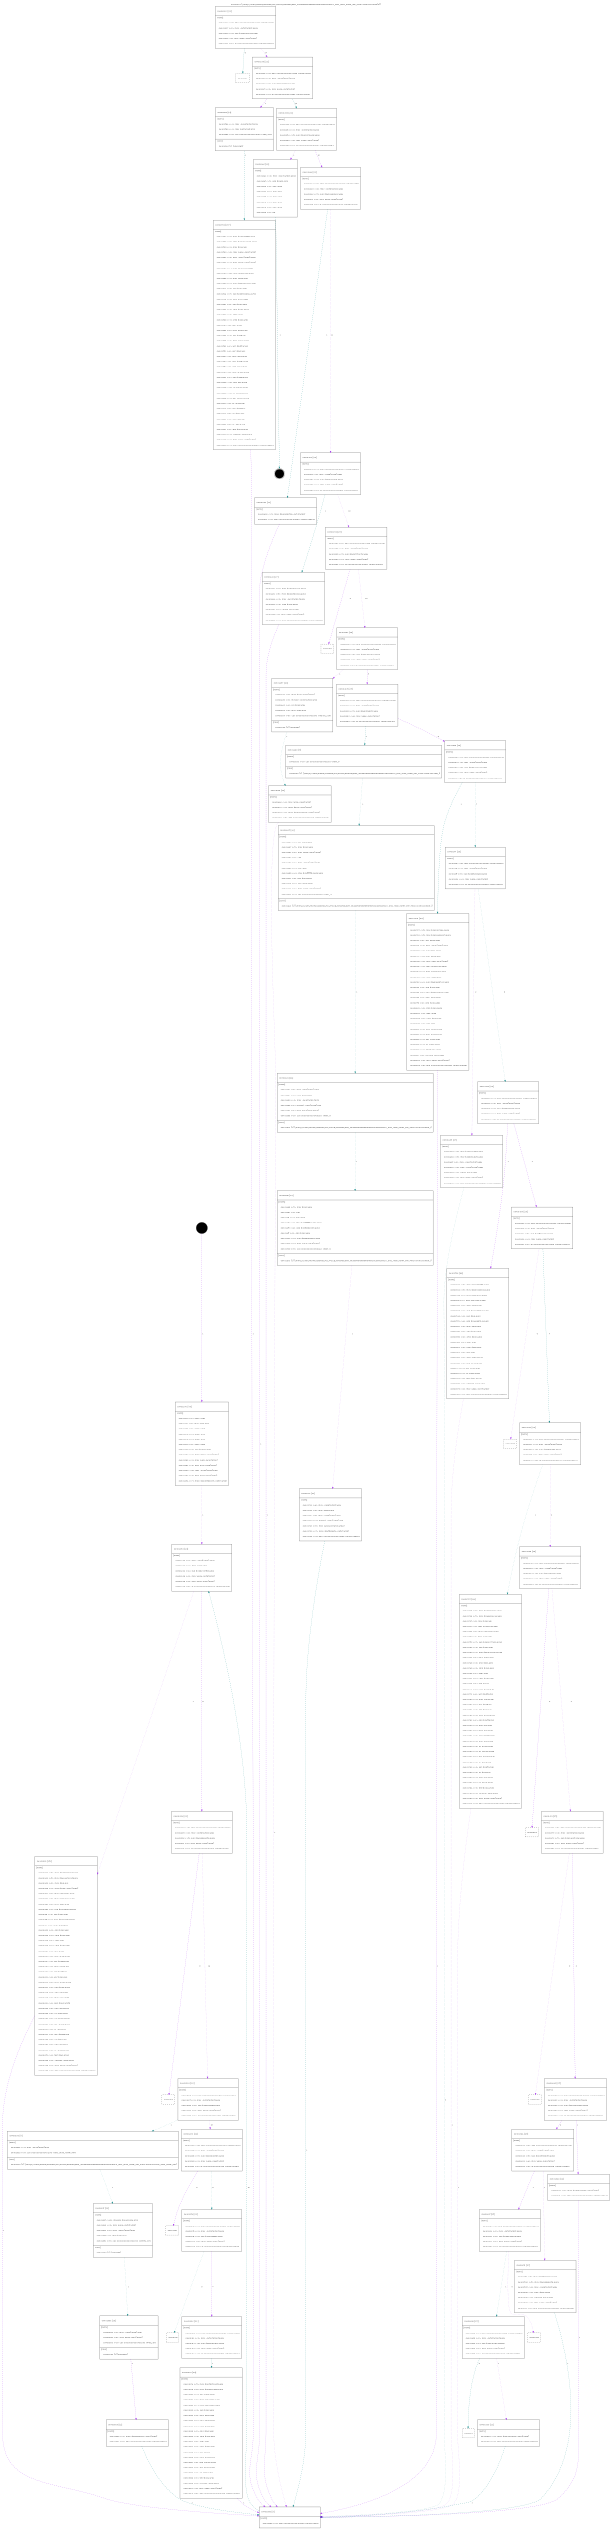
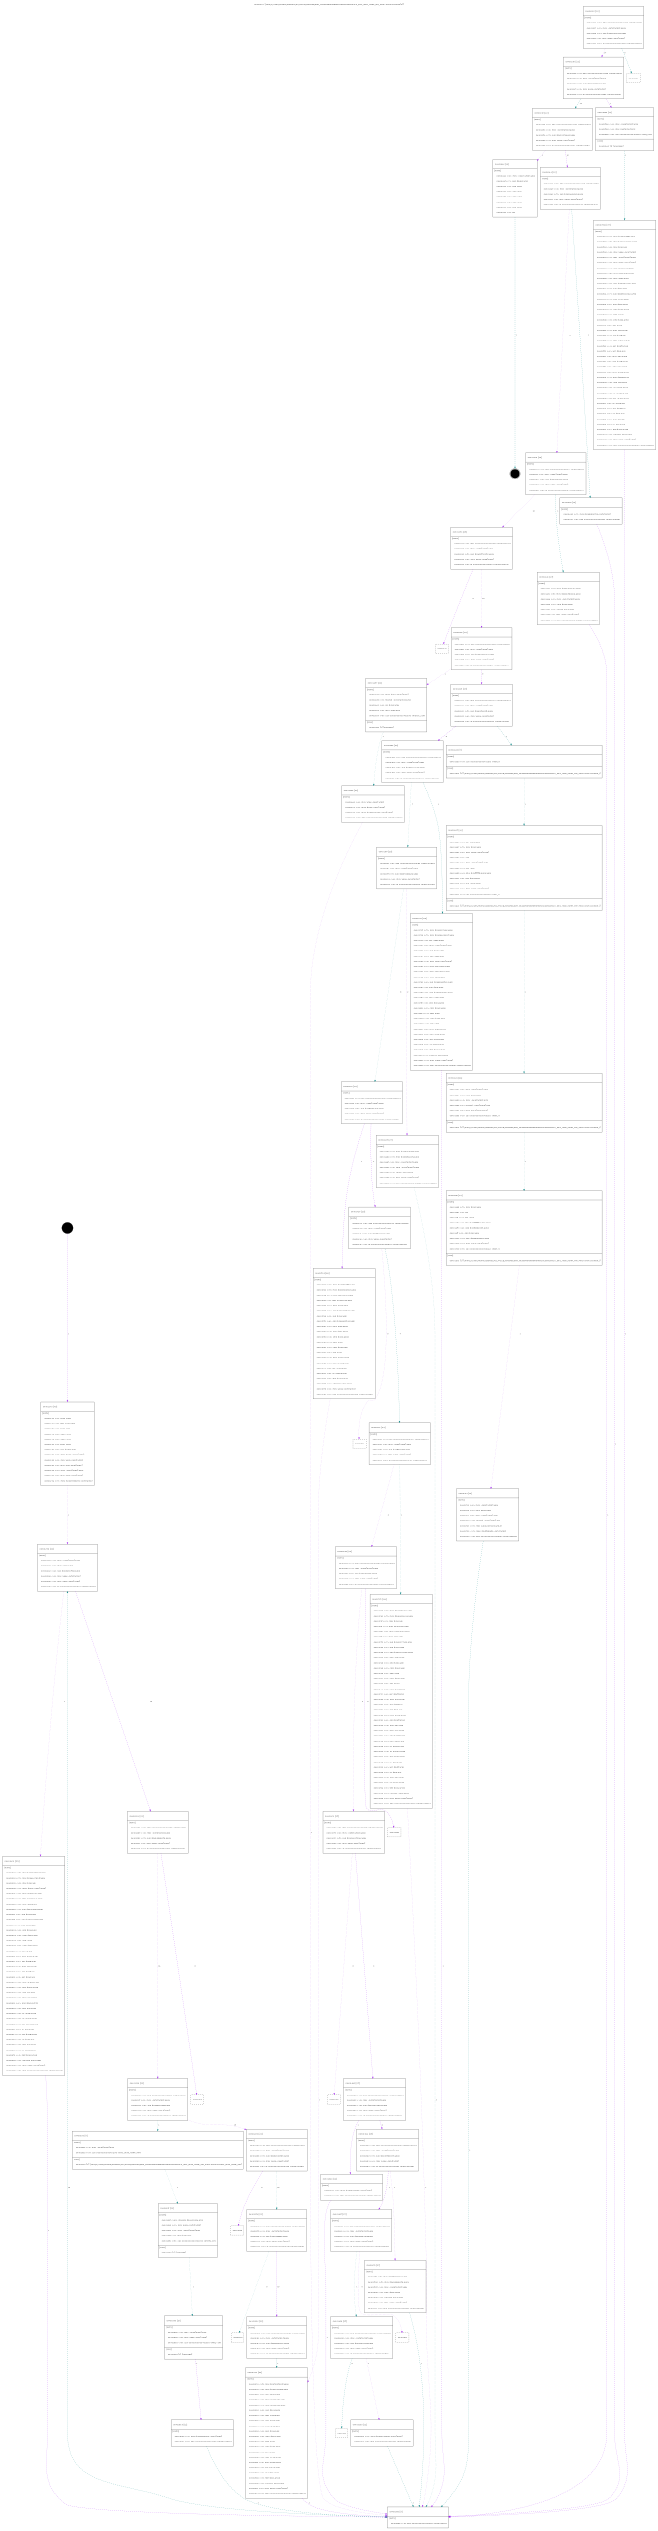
edge "0x40152e [88]" -> "0x401adb [5]": now "0x40152e [88]" -> "0x401976 [83]"
